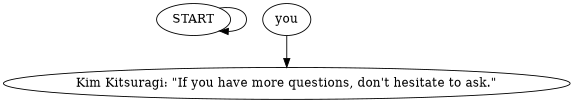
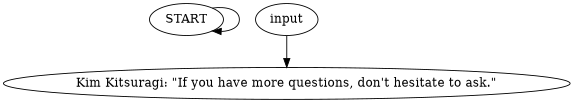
node "you": label "you" -> "input"
